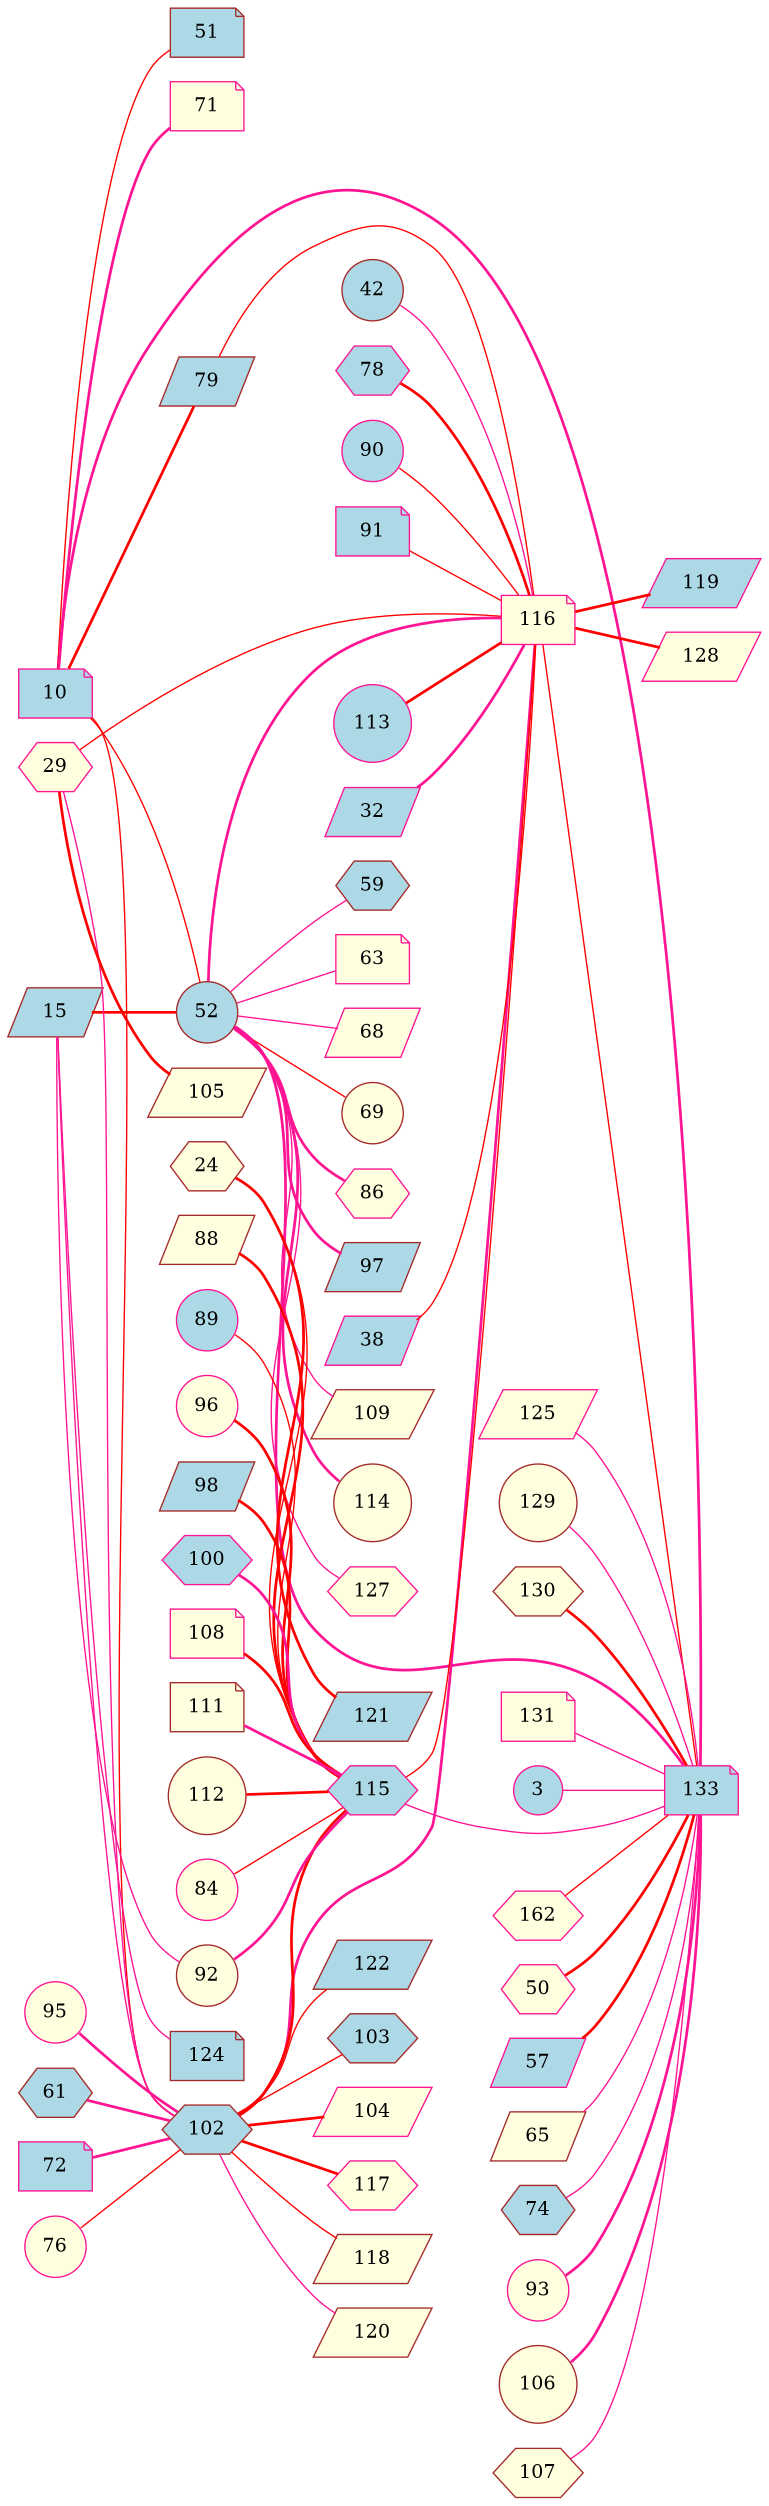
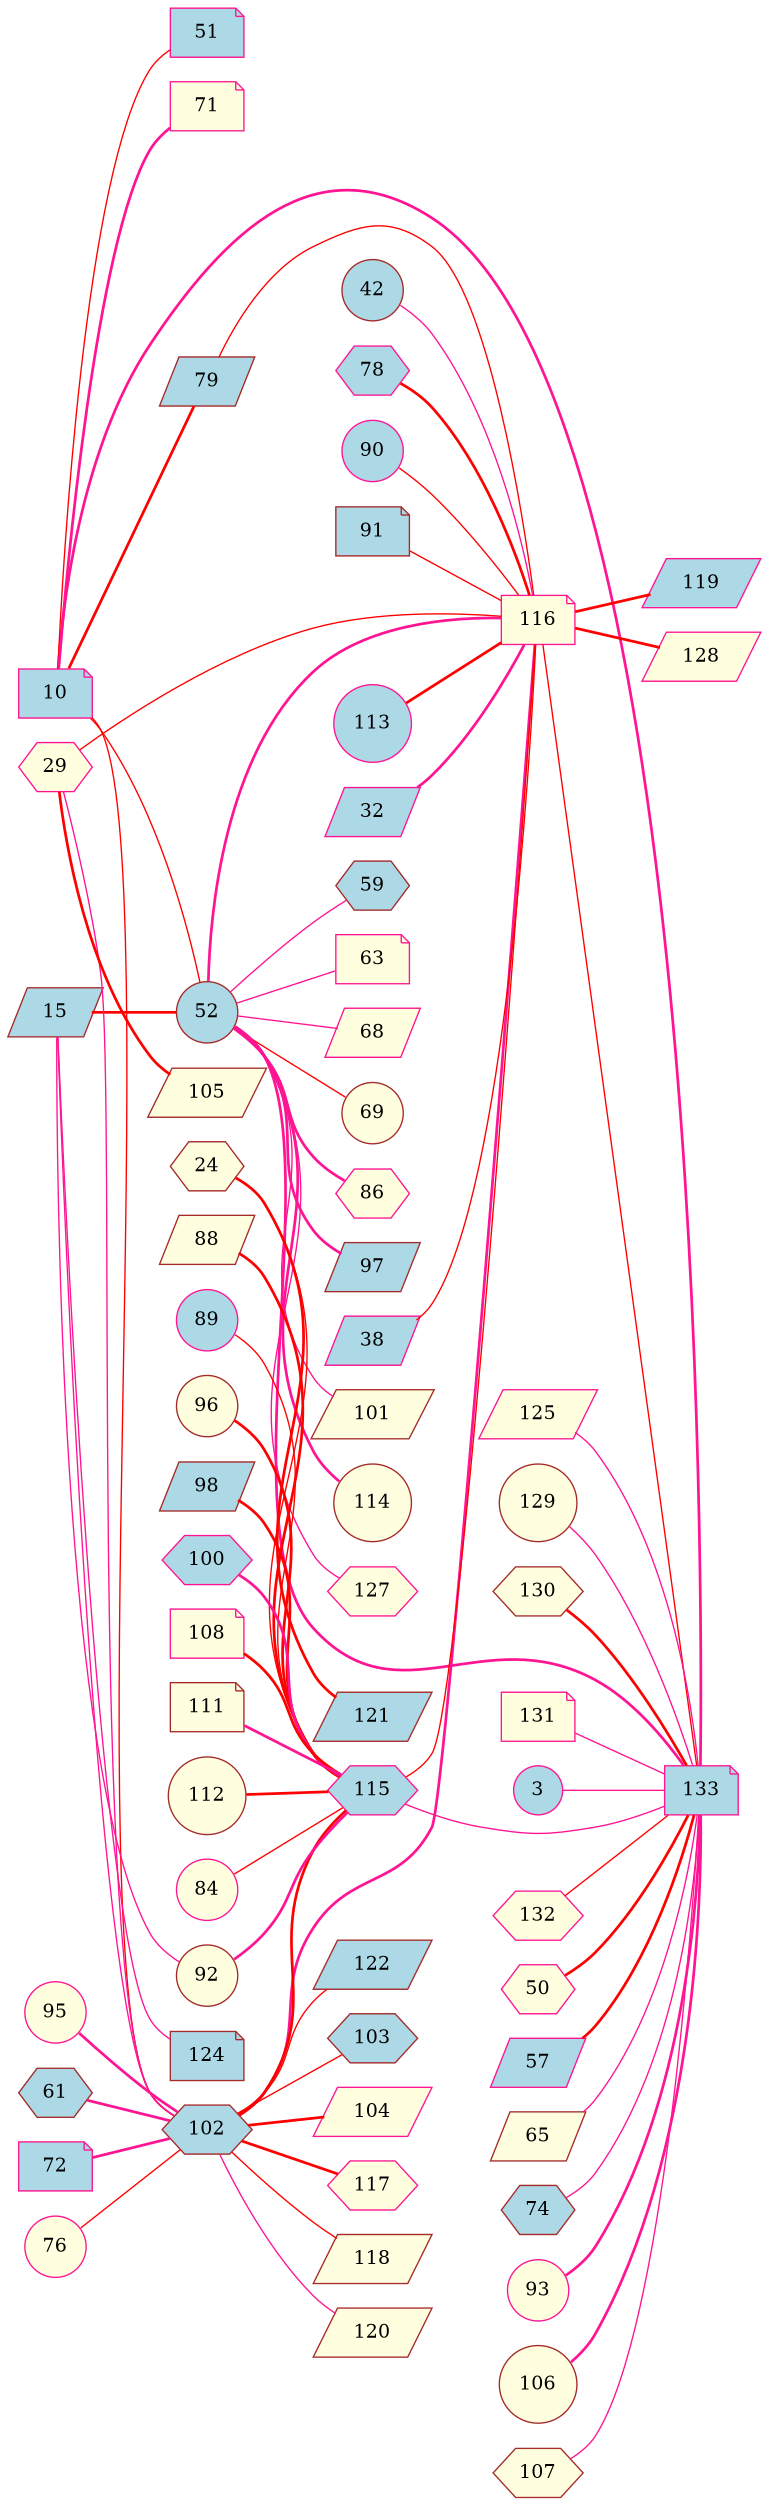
node "51": color brown -> deeppink
node "91": color deeppink -> brown
node "96": color deeppink -> brown
node "109": label "109" -> "101"
node "162": label "162" -> "132"
